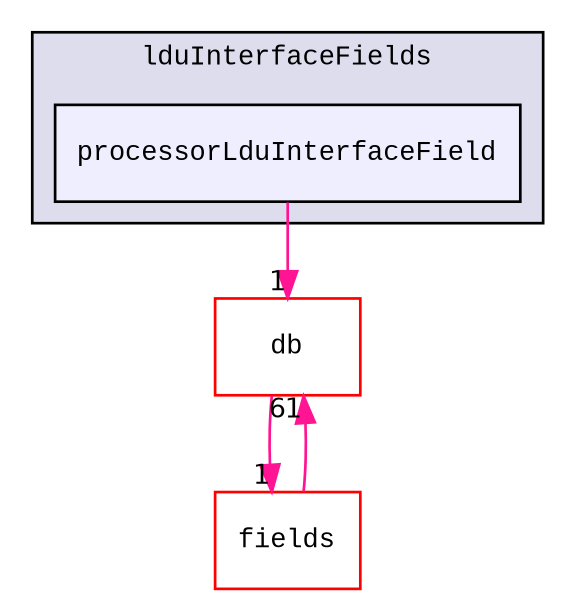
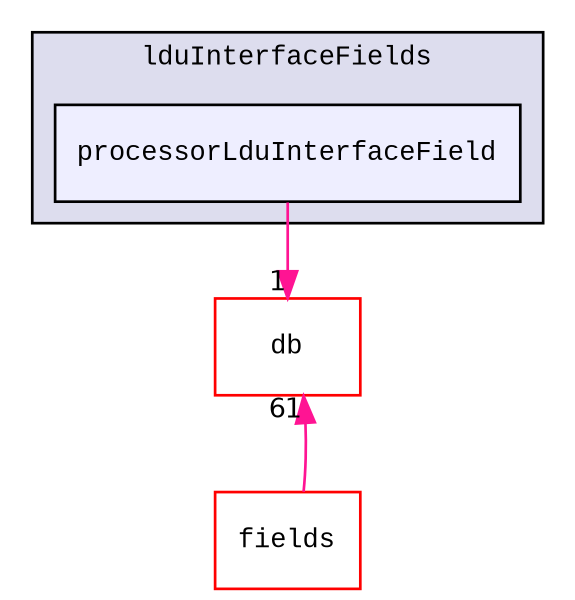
edge "db" -> "fields": removed
